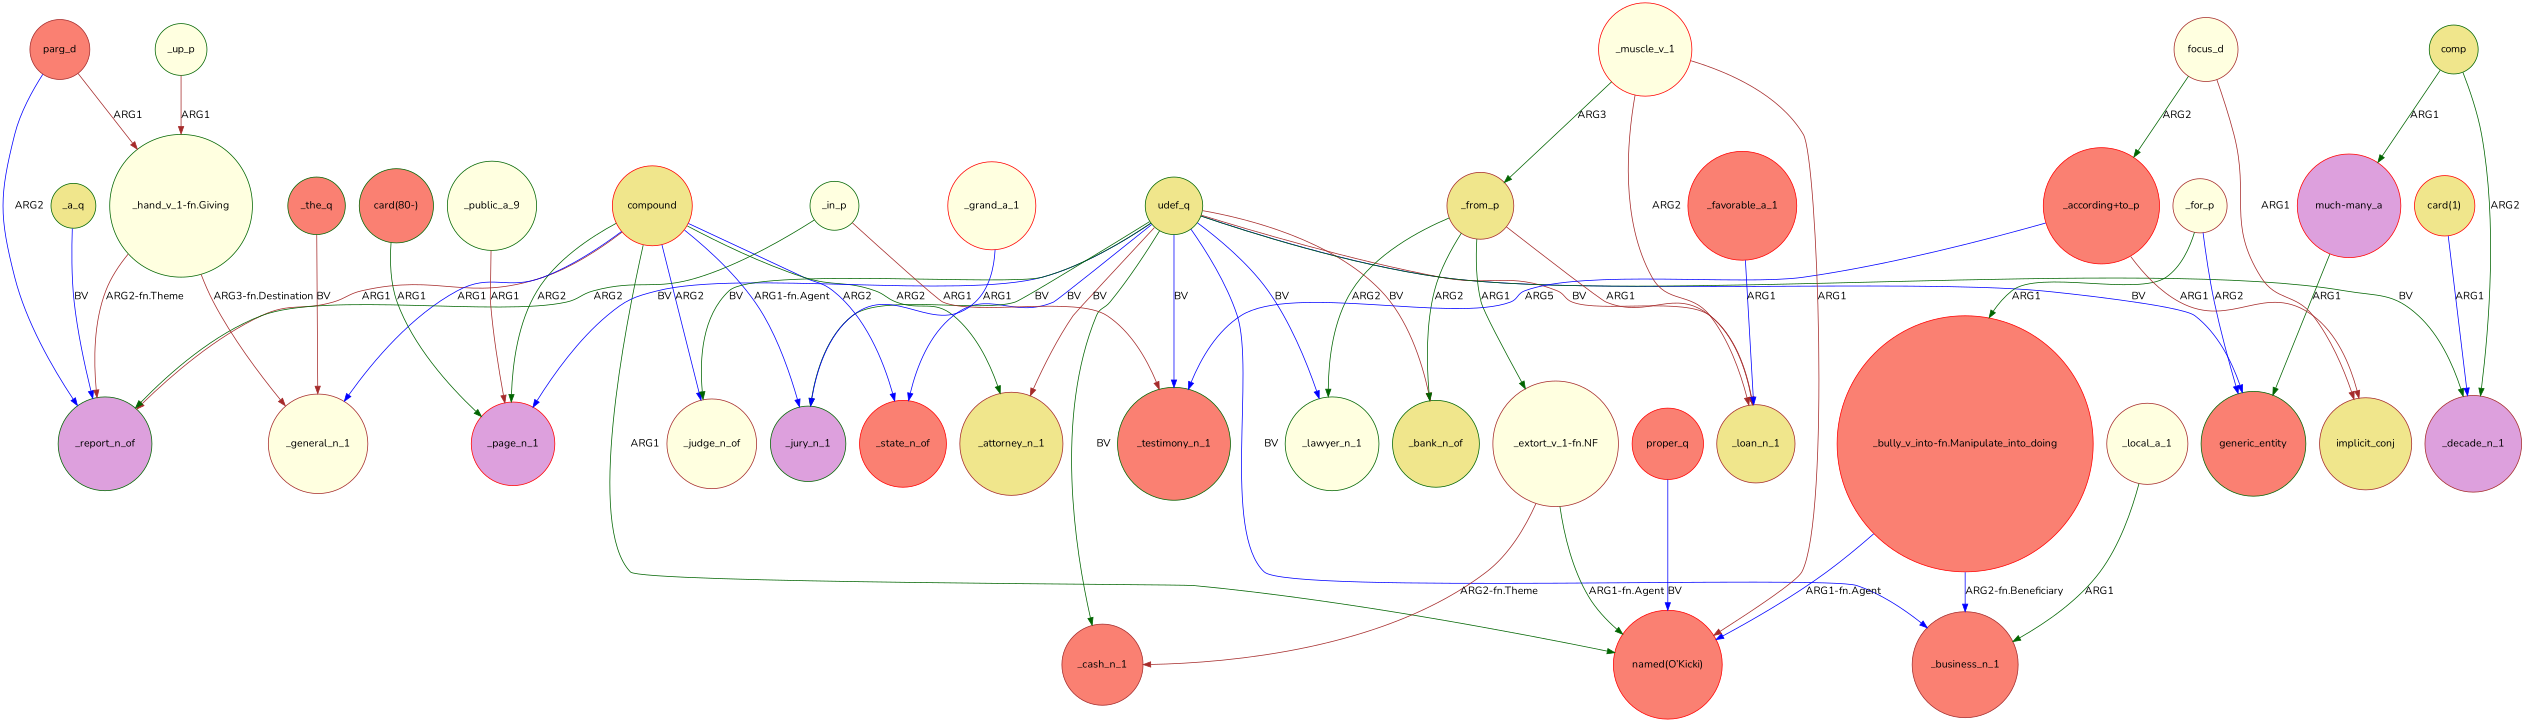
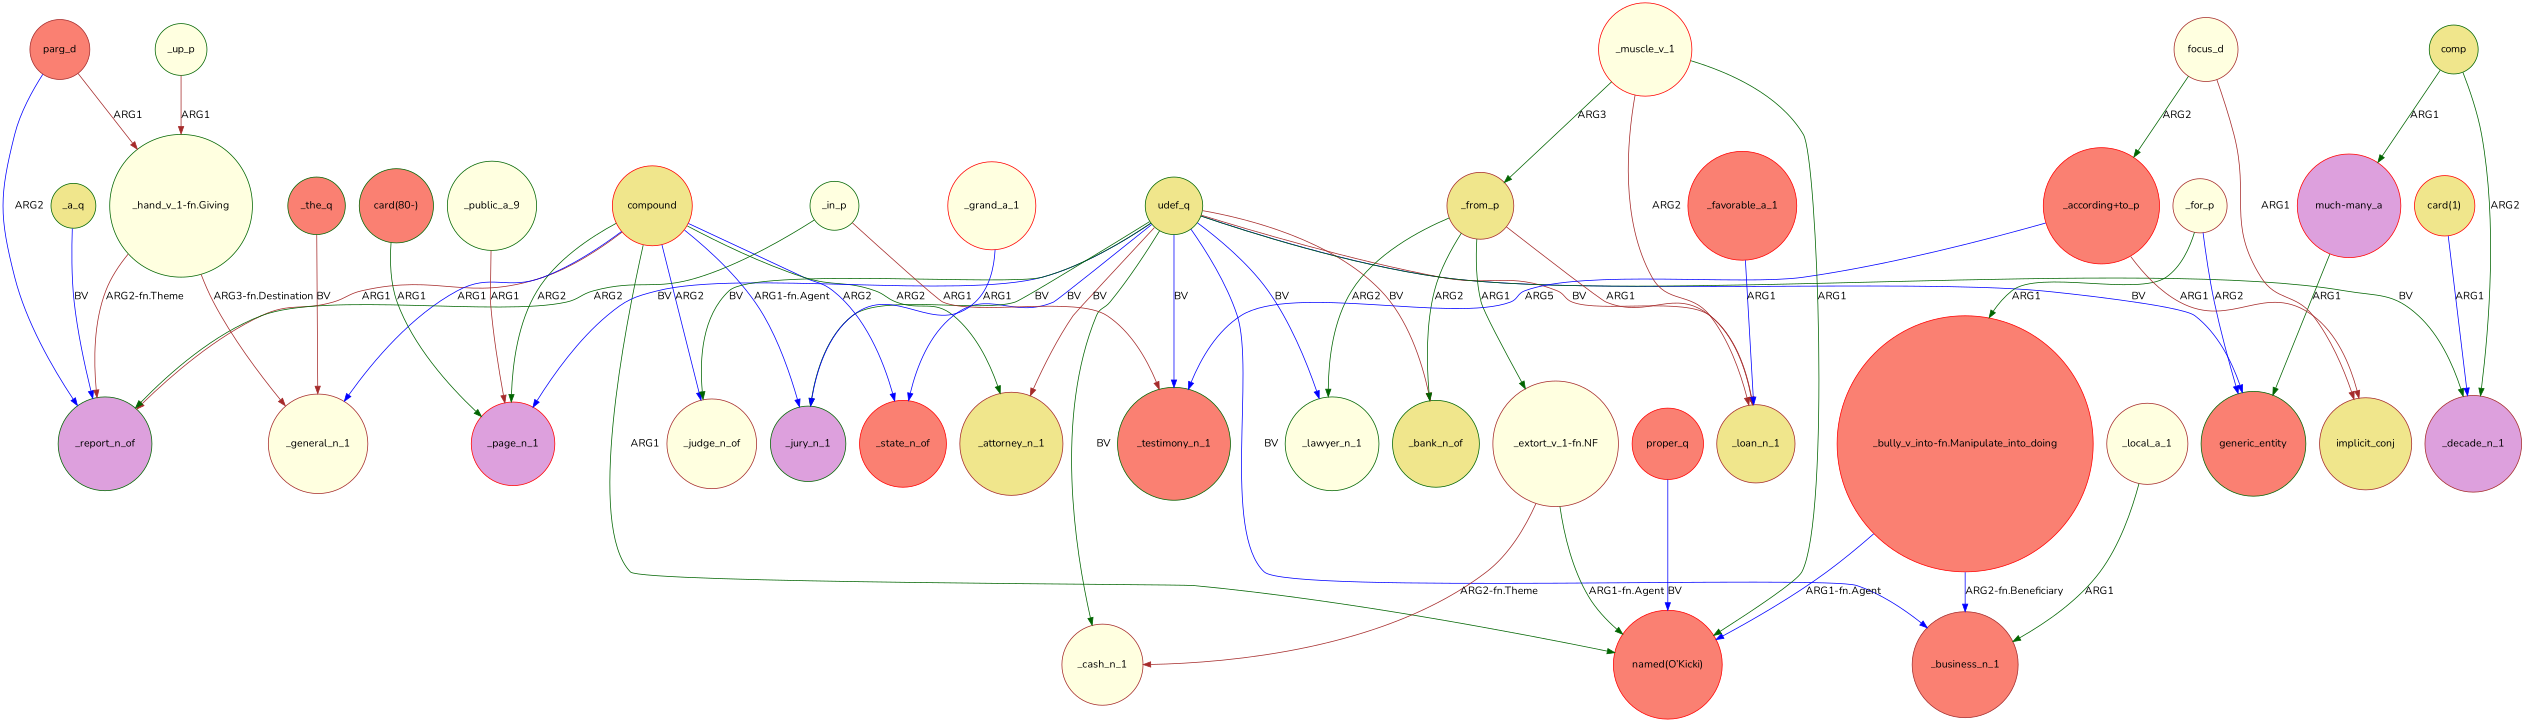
edge "_muscle_v_1" -> "named(O’Kicki)": color brown -> darkgreen
node "_cash_n_1": fillcolor salmon -> lightyellow
